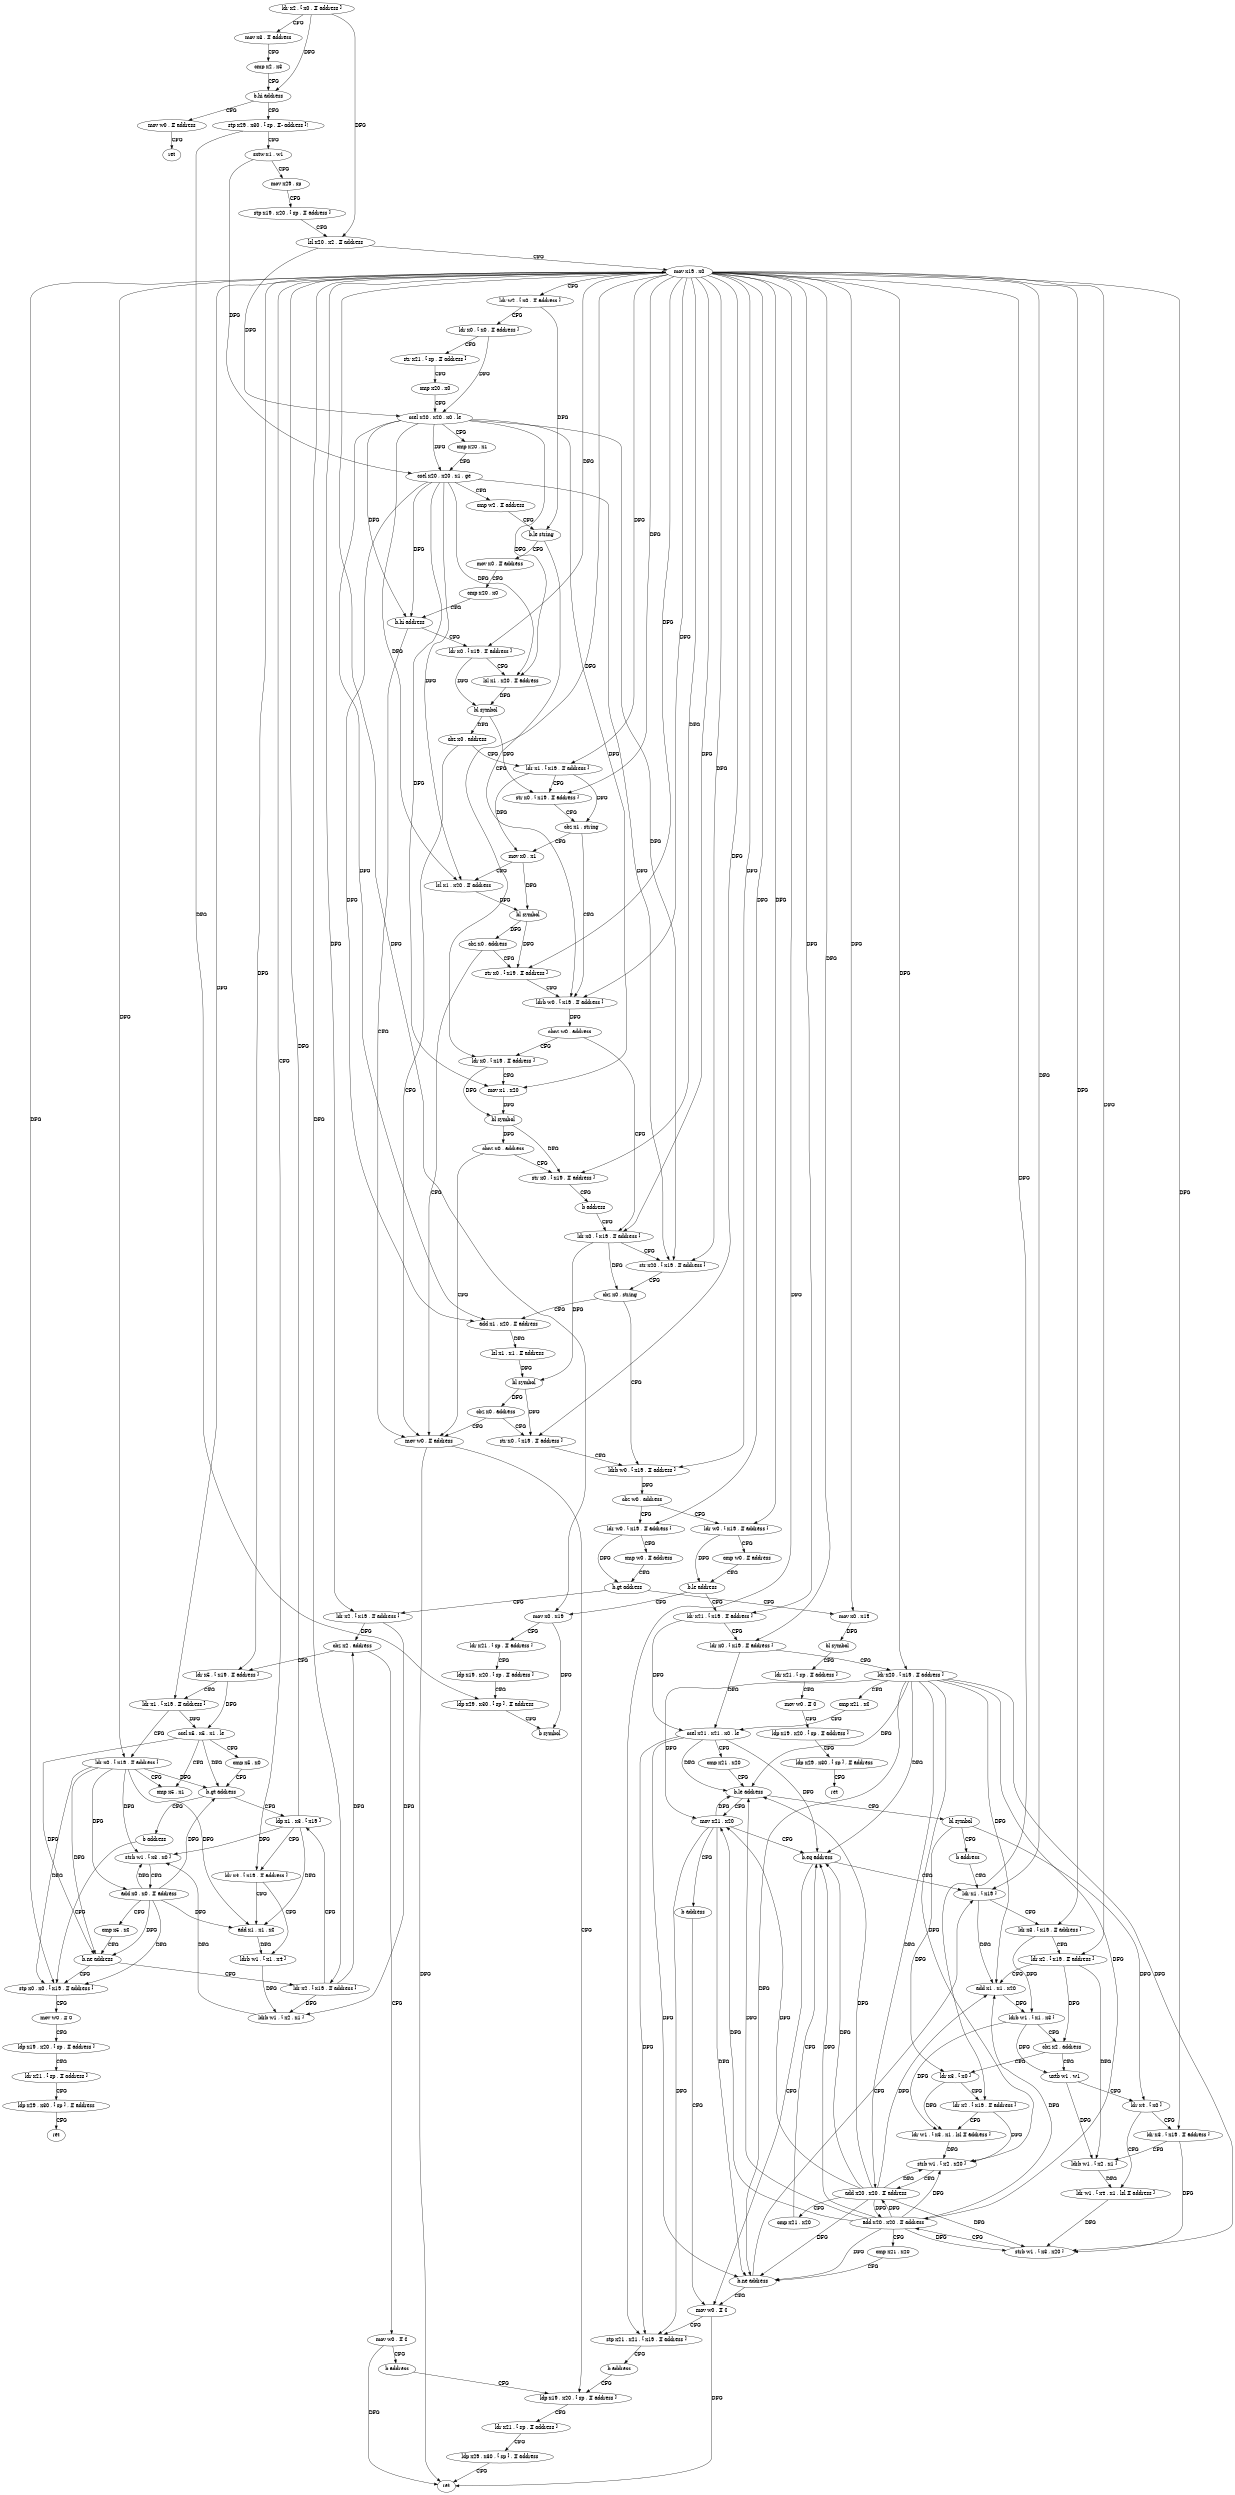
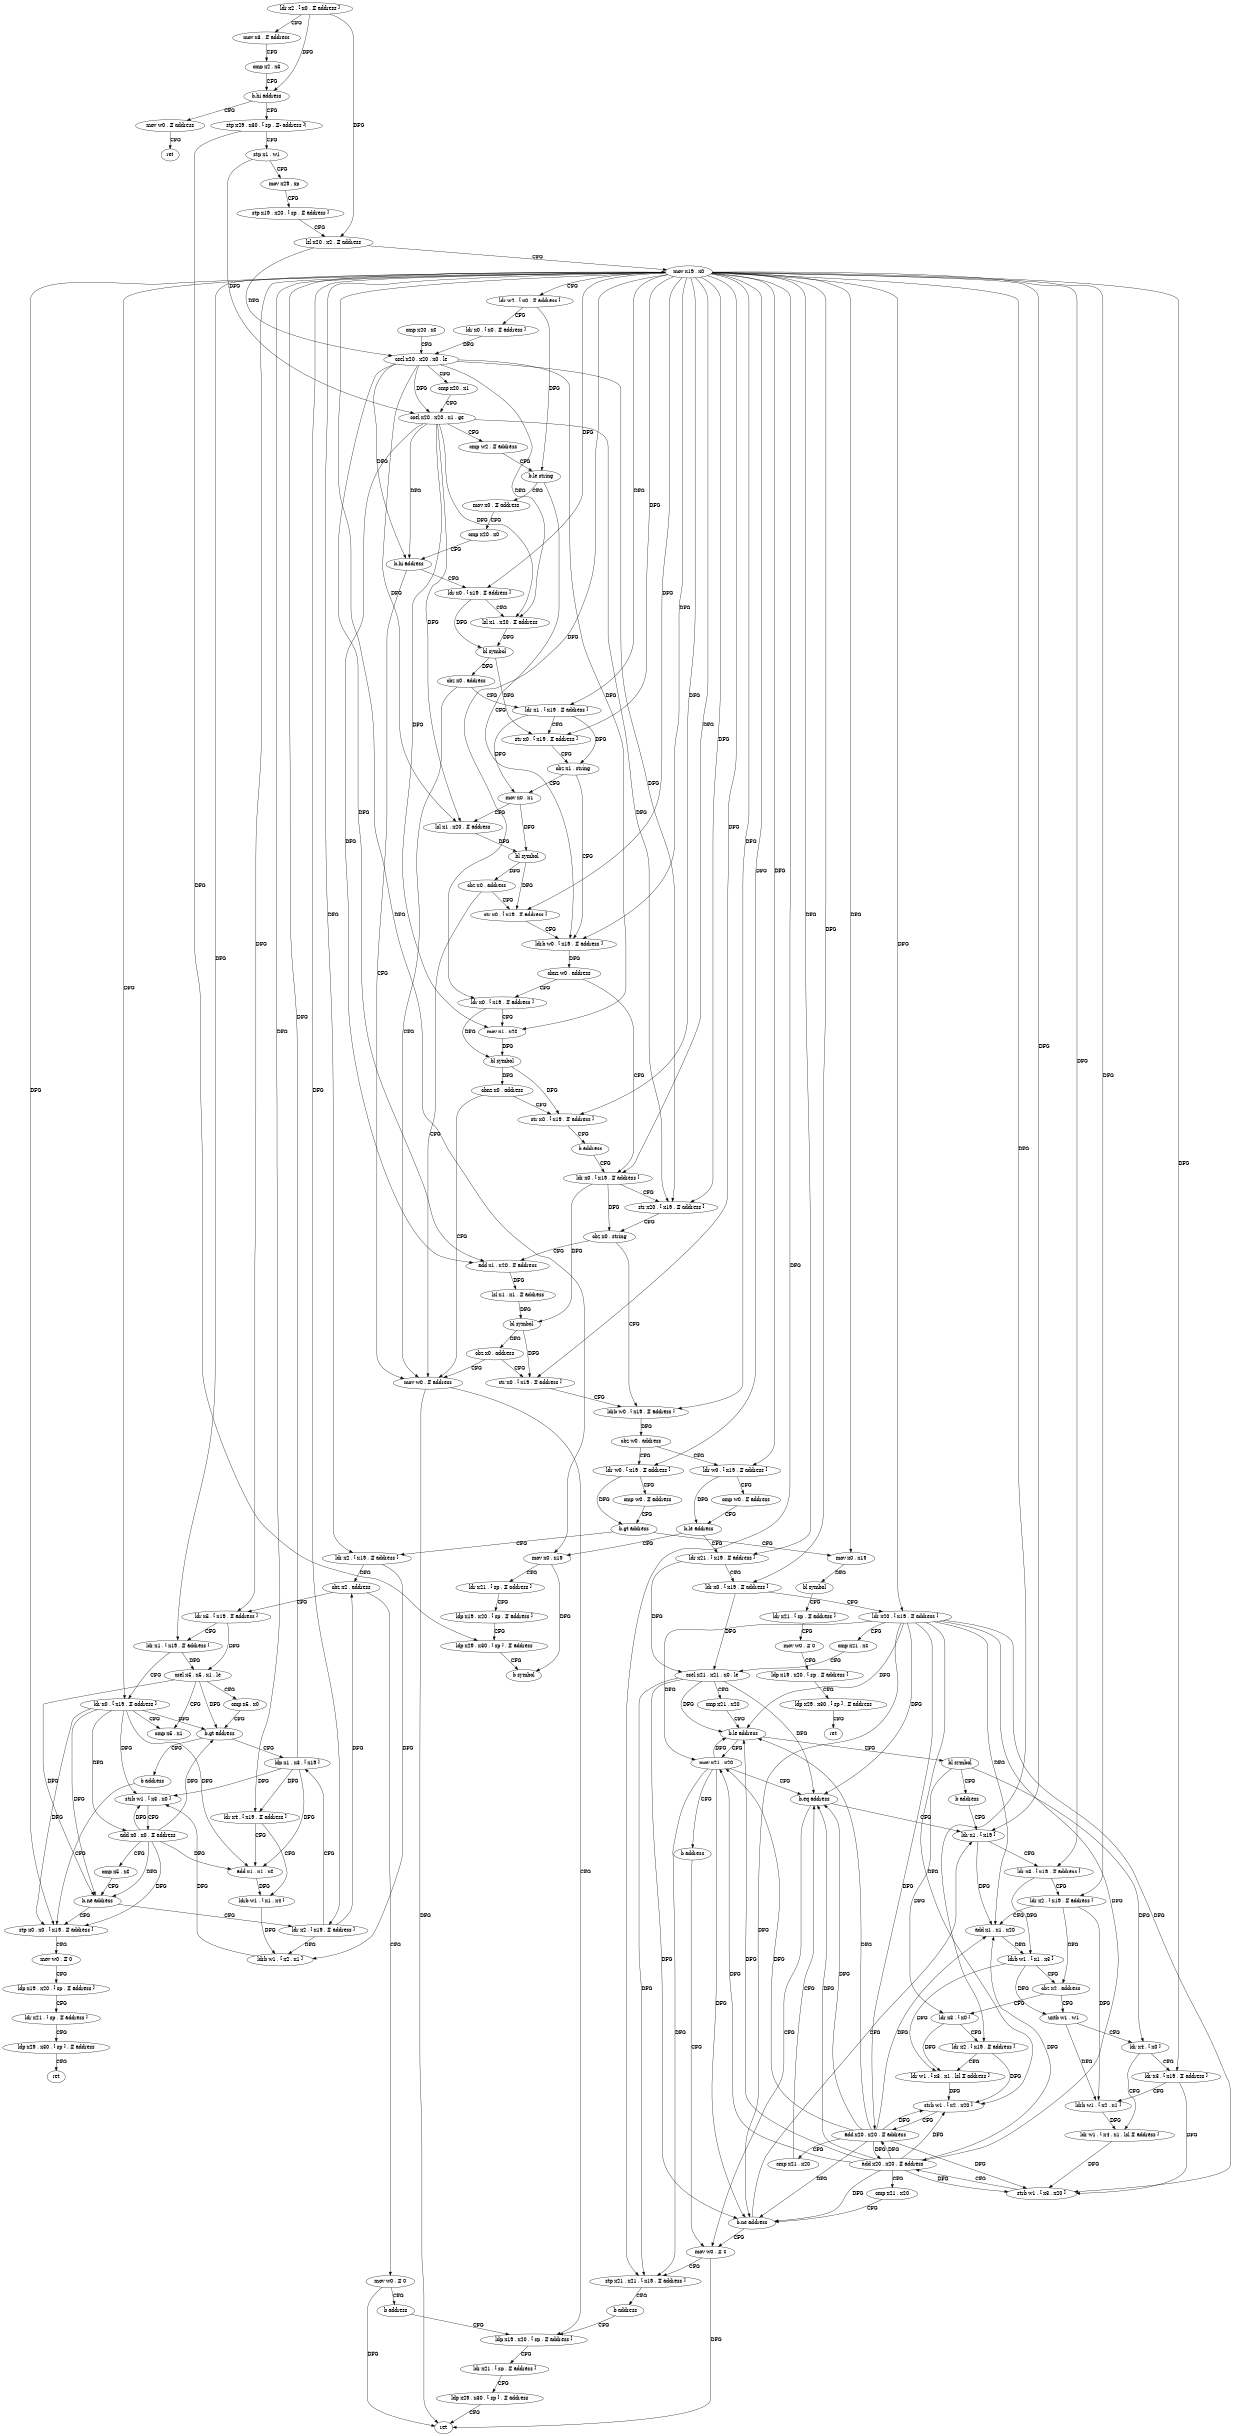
node "sxtw x1 , w1": label "sxtw x1 , w1" -> "stp x1 , w1"
node "str x21 , [ sp , # address ]": removed
edge "mov x19 , x0" -> "ldr x4 , [ x19 , # address ]": label "CFG" -> "DFG"
edge "ldp x1 , x3 , [ x19 ]" -> "ldr x4 , [ x19 , # address ]": label "CFG" -> "DFG"
